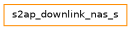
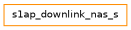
node "s2ap_downlink_nas_s": label "s2ap_downlink_nas_s" -> "s1ap_downlink_nas_s"
